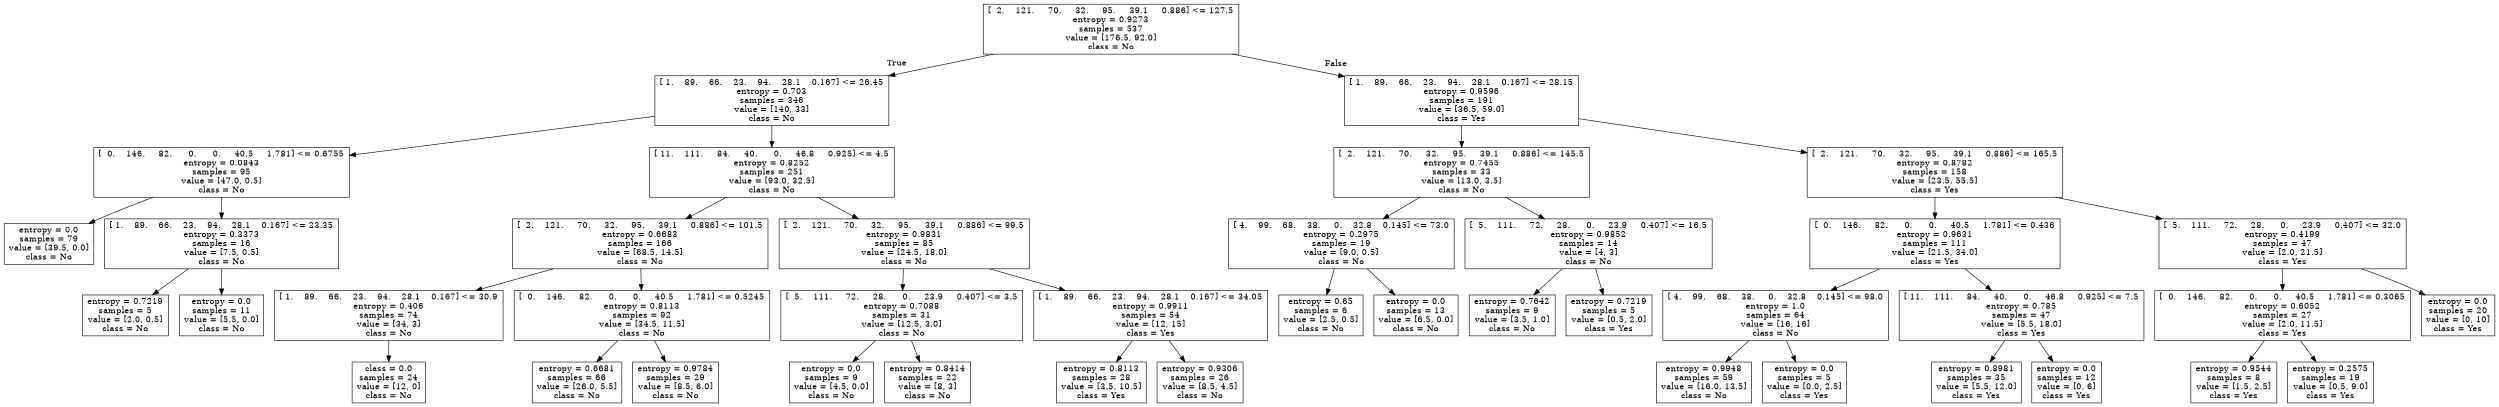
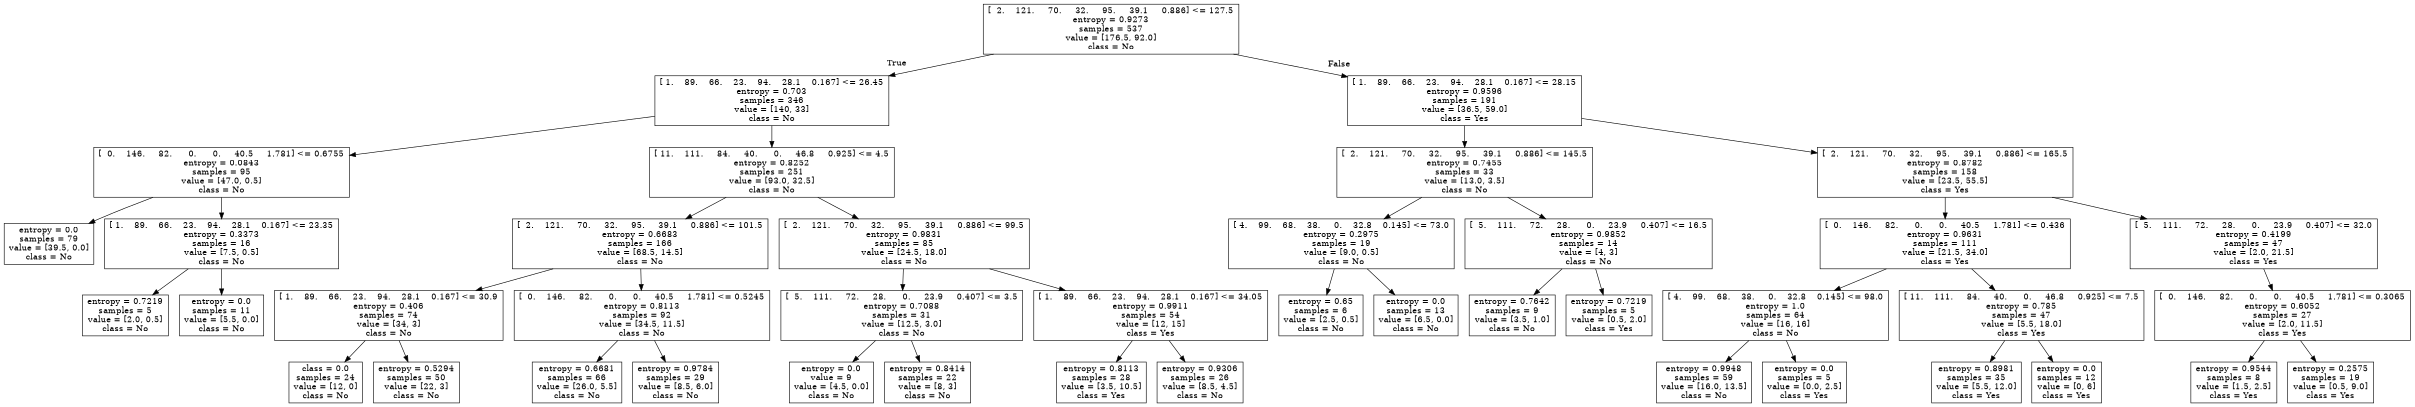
node "entropy = 0.0 samples = 20 value = [0, 10] class = Yes": removed
node "entropy = 0.5294 samples = 50 value = [22, 3] class = No": added
node "entropy = 0.0 samples = 9 value = [4.5, 0.0] class = No": label "entropy = 0.0 samples = 9 value = [4.5, 0.0] class = No" -> "entropy = 0.0 value = 9 value = [4.5, 0.0] class = No"
